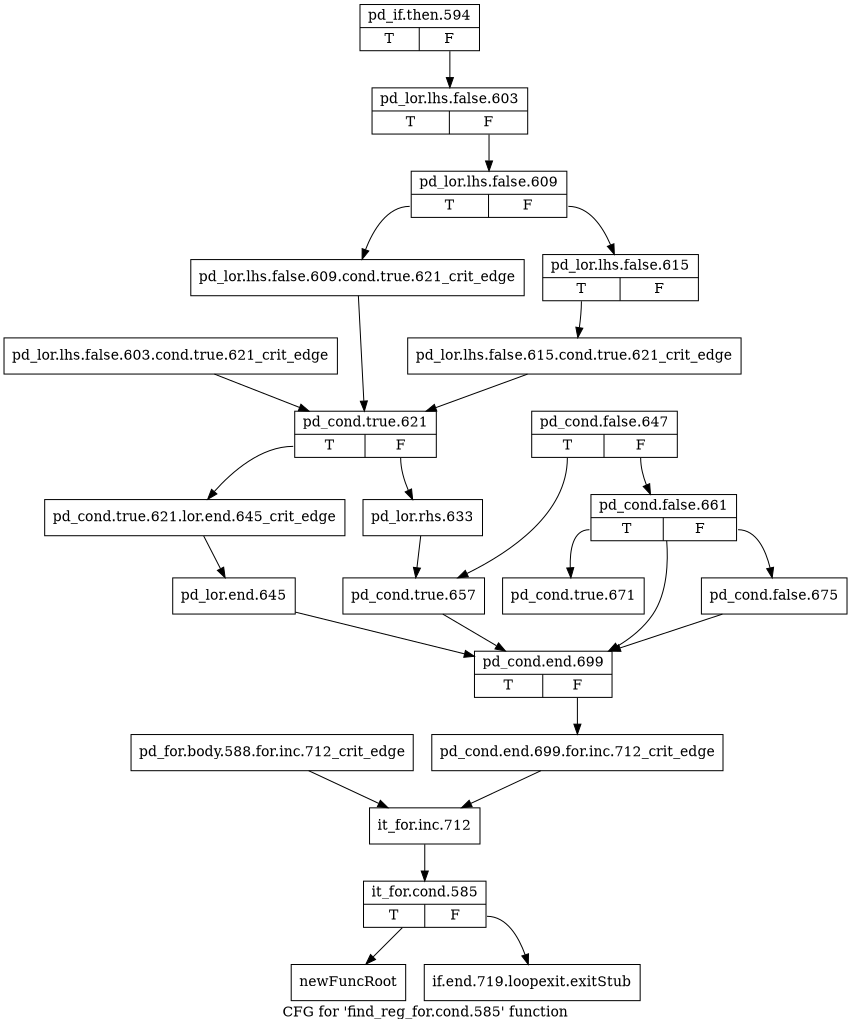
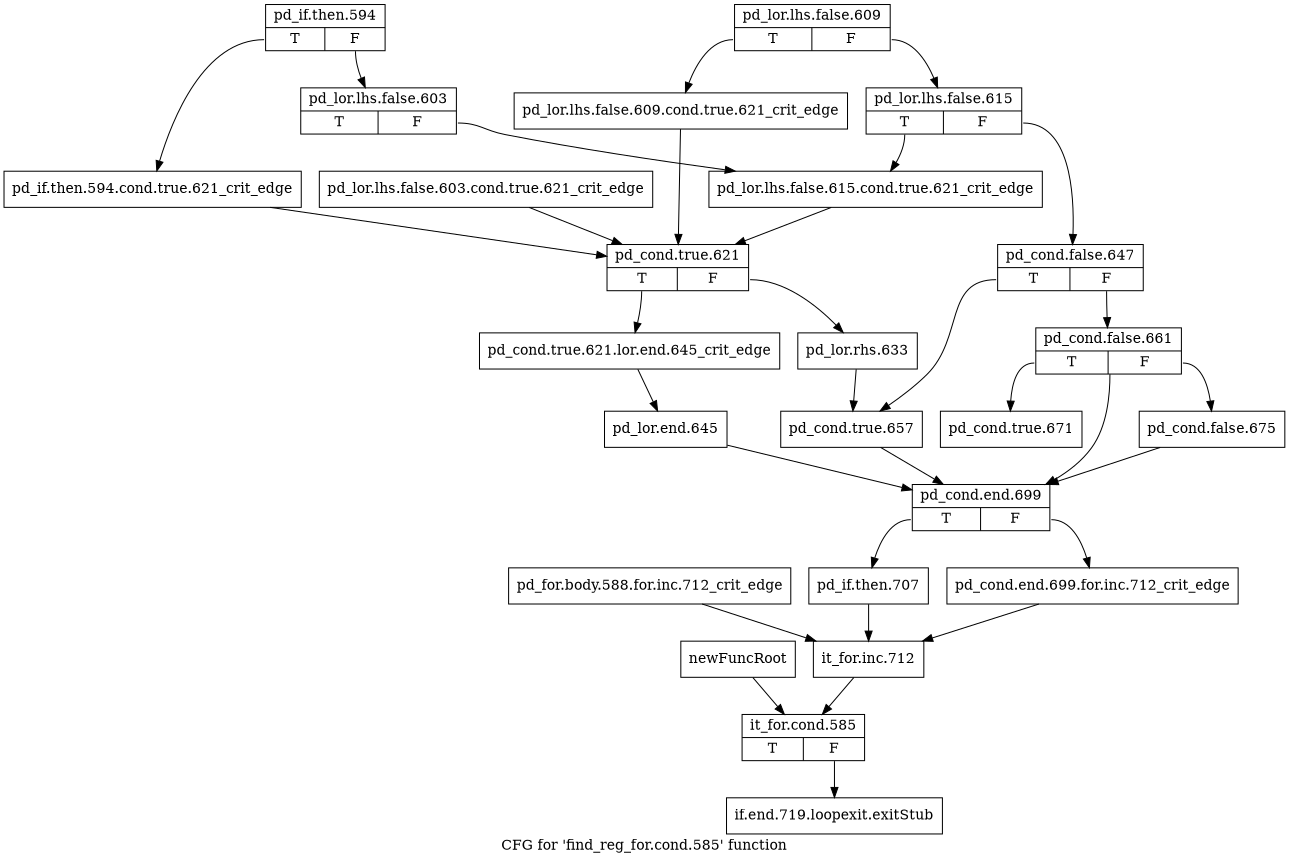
edge "pd_lor.lhs.false.603" -> "pd_lor.lhs.false.609": now "pd_lor.lhs.false.603" -> "pd_lor.lhs.false.615.cond.true.621_crit_edge"
edge "pd_lor.lhs.false.615" -> "pd_cond.false.647": added
node "pd_if.then.594.cond.true.621_crit_edge": added
node "pd_if.then.707": added
edge "it_for.cond.585" -> "newFuncRoot": reversed
